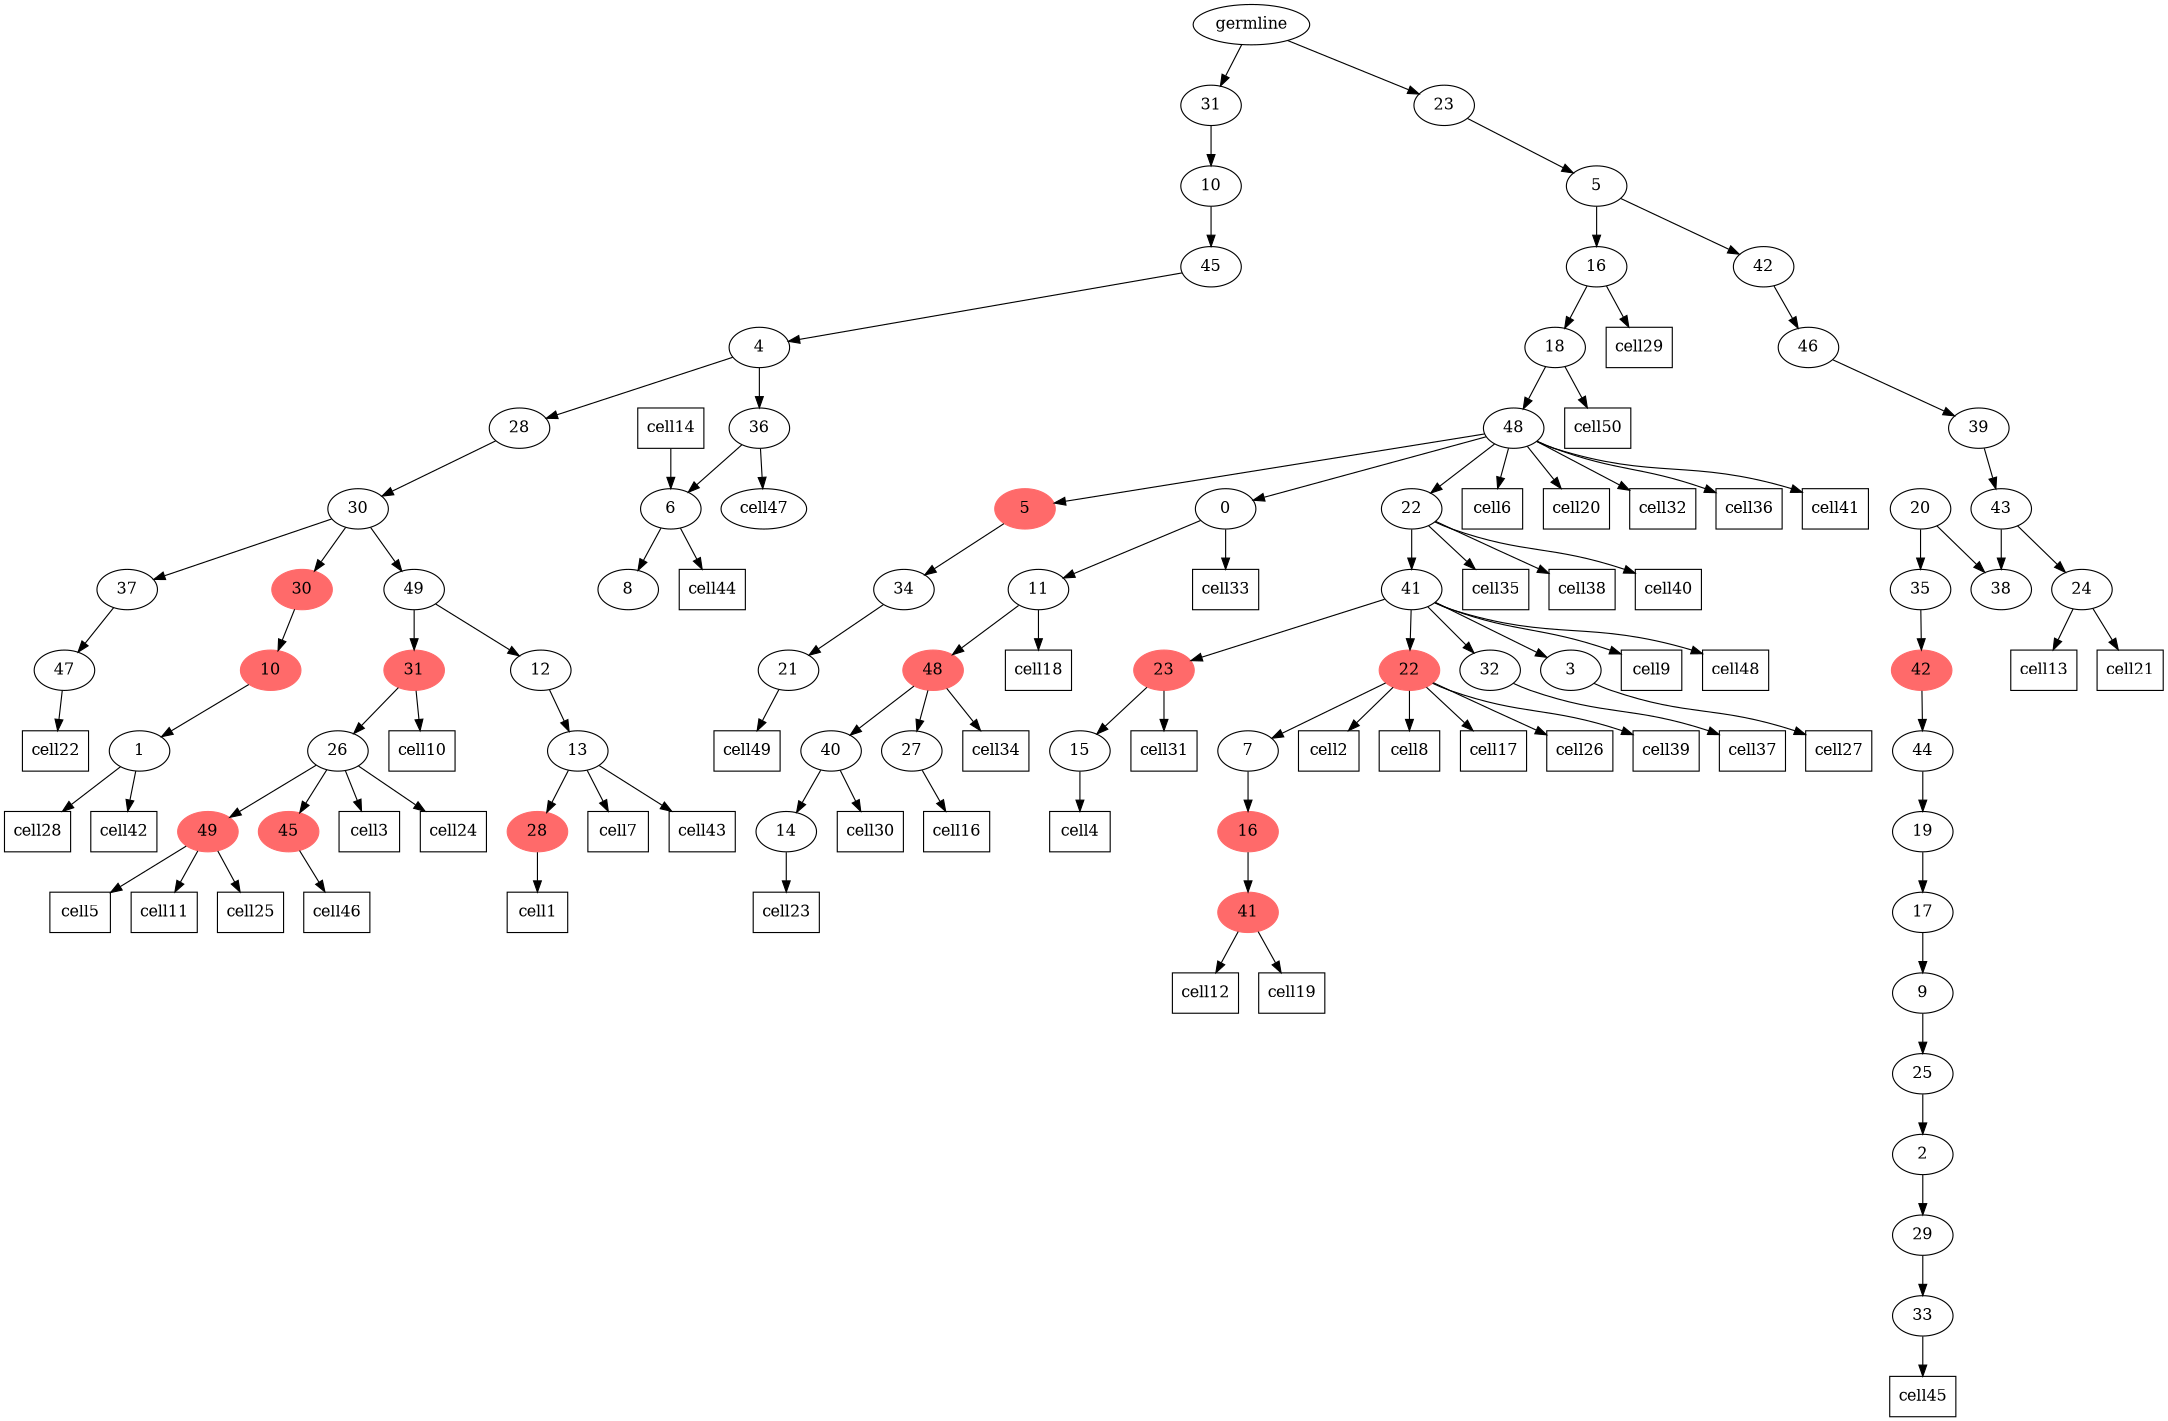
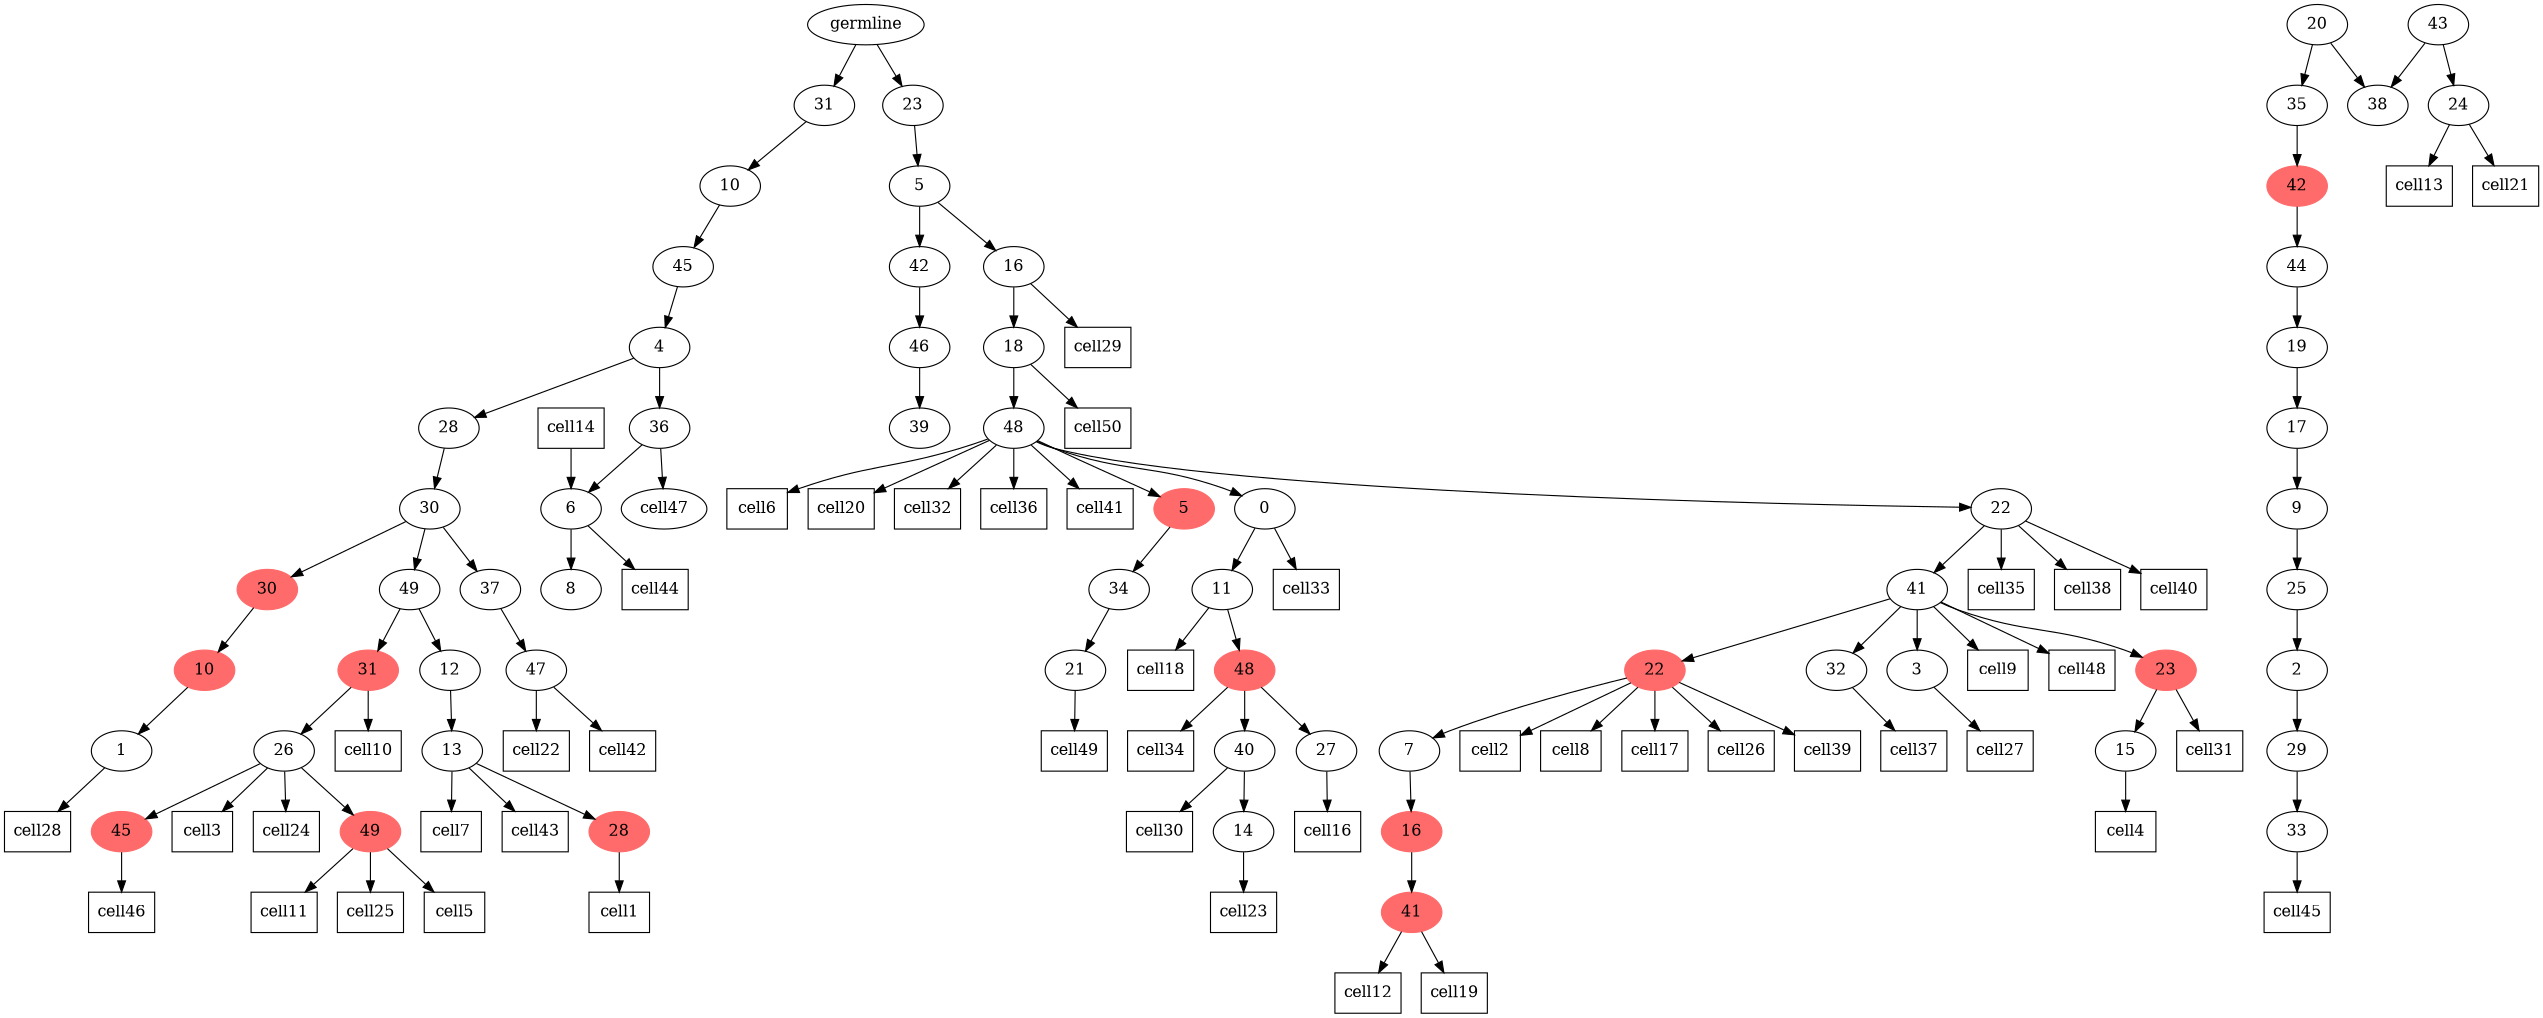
edge "39" -> "43": removed
edge "1" -> "cell42": now "47" -> "cell42"
